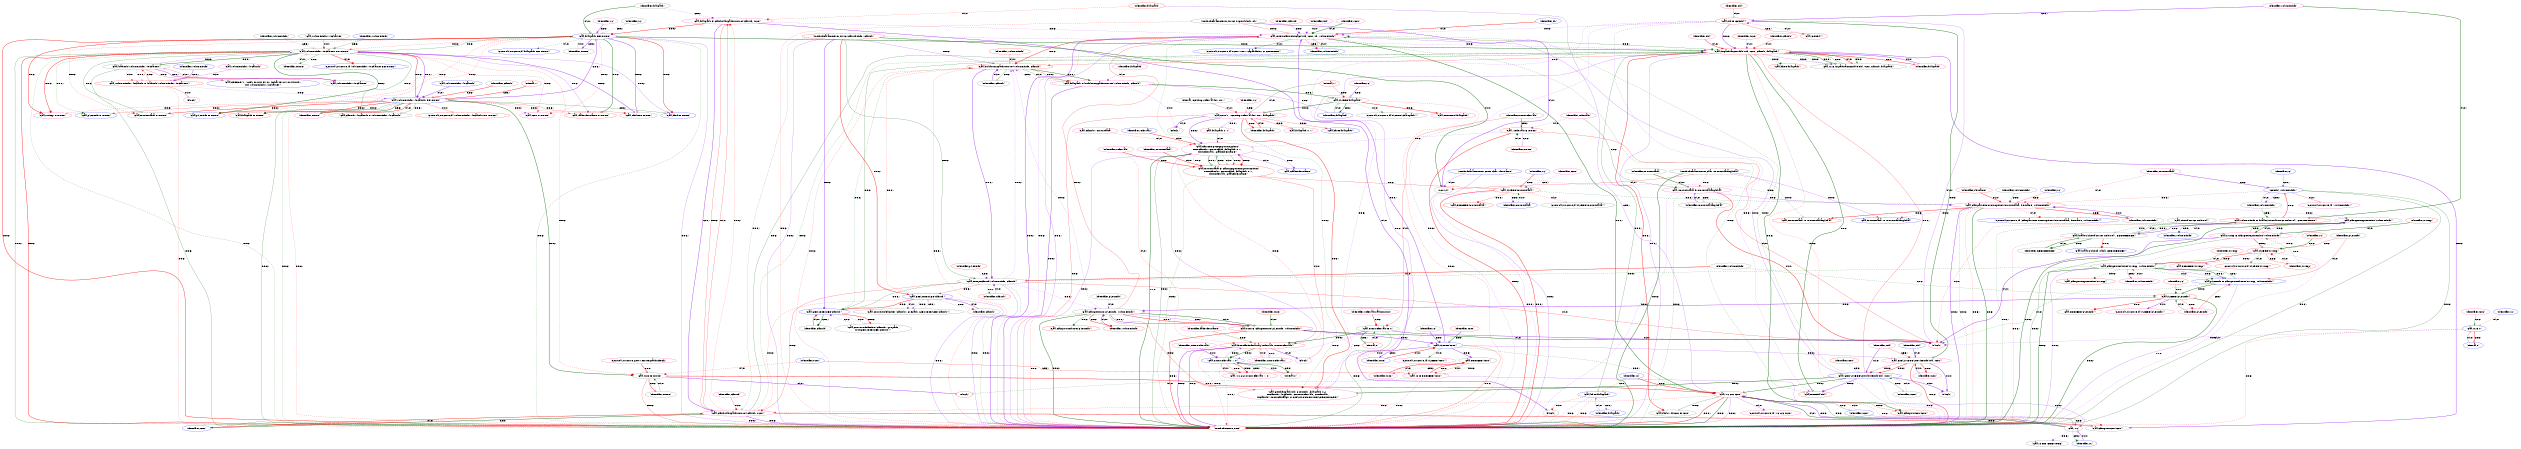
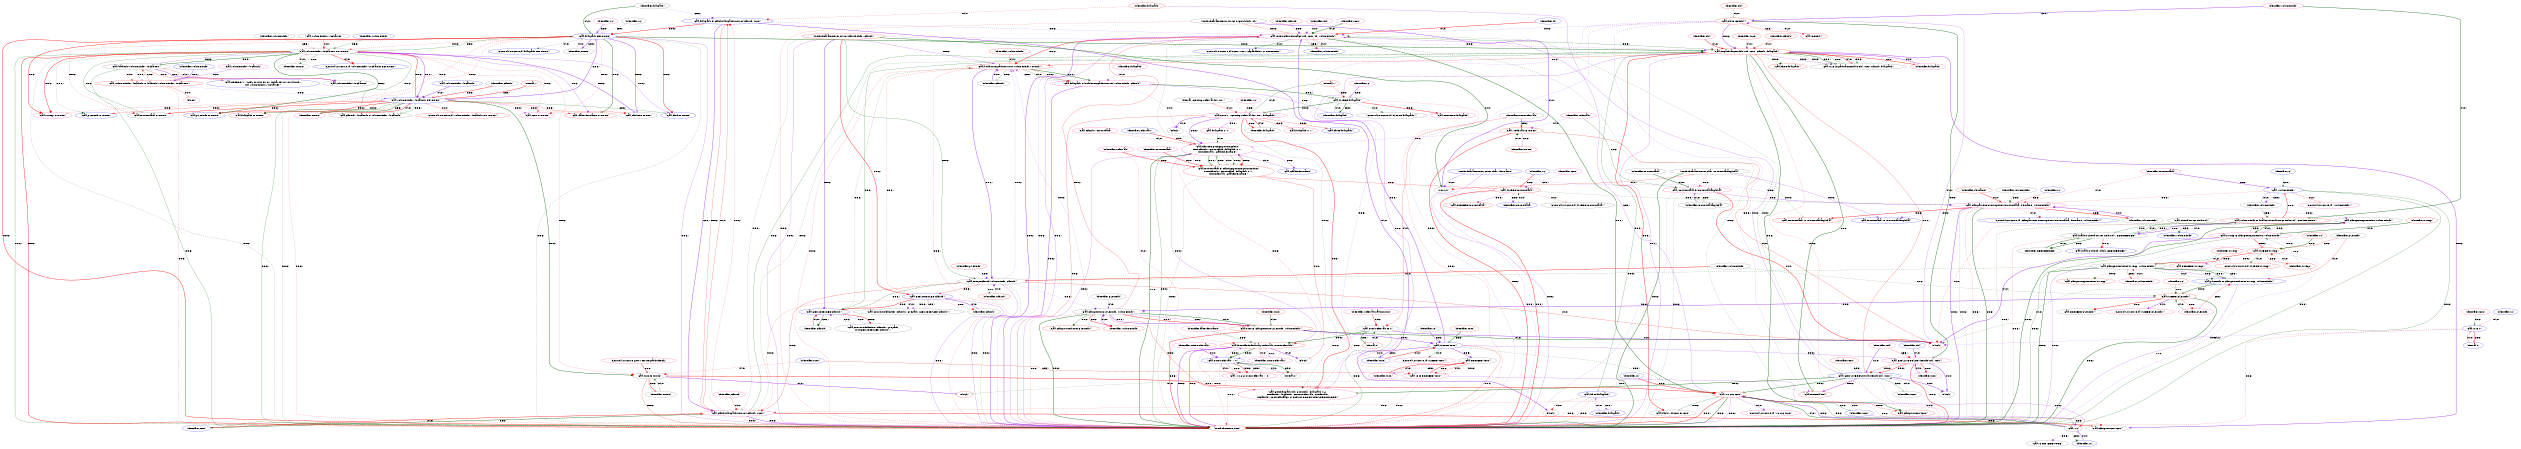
node "(Call,full_path = cifs_build_path_to_root(cifs_sb, tcon))": color deeppink -> blue
edge "(Call,volume_info->iocharset == NULL)" -> "(Call,full_path == NULL)": label "DDG: " -> "CFG: "
node "(Call,build_unc_path_to_root(volume_info, cifs_sb))": label "(Call,build_unc_path_to_root(volume_info, cifs_sb))" -> "(Call,build_unc_path_to_root(volume_info, root_sb))"
node "(ControlStructure,if (IS_ERR(char_path)))": label "(ControlStructure,if (IS_ERR(char_path)))" -> "(ControlStructure,if (IS_ERR(full_path)))"
node "(GetXid,!volume_info)": label "(GetXid,!volume_info)" -> "(Call,!volume_info)"
edge "(Call,IS_ERR(mount_data))" -> "(Call,PTR_ERR(mount_data))": color red -> purple
edge "(Call,sizeof(struct smb_vol))" -> "(Call,kzalloc(sizeof(struct smb_vol), GFP_KERNEL))": style dashed -> solid
edge "(Call,CIFSSMBQFSAttributeInfo(xid, tcon))" -> "(Call,FreeXid(xid))": arrowhead box -> normal
